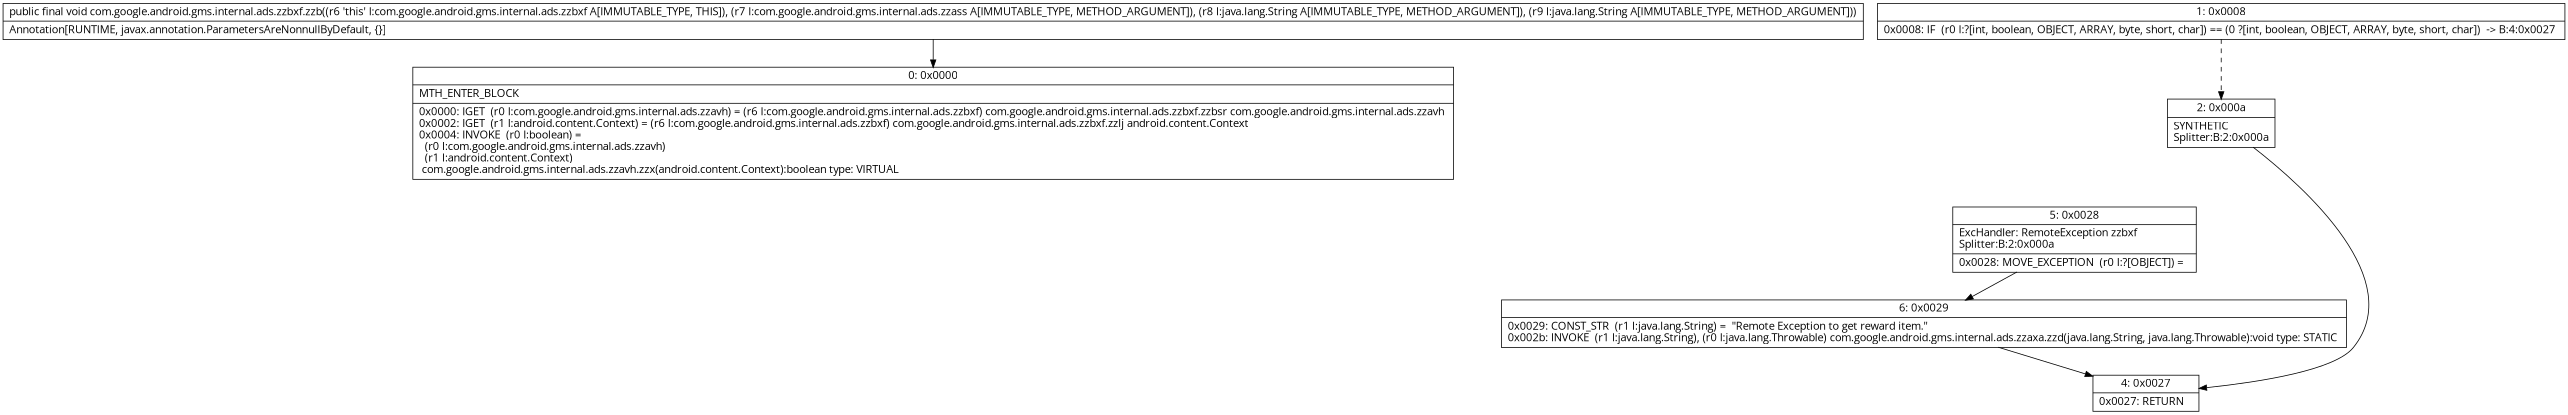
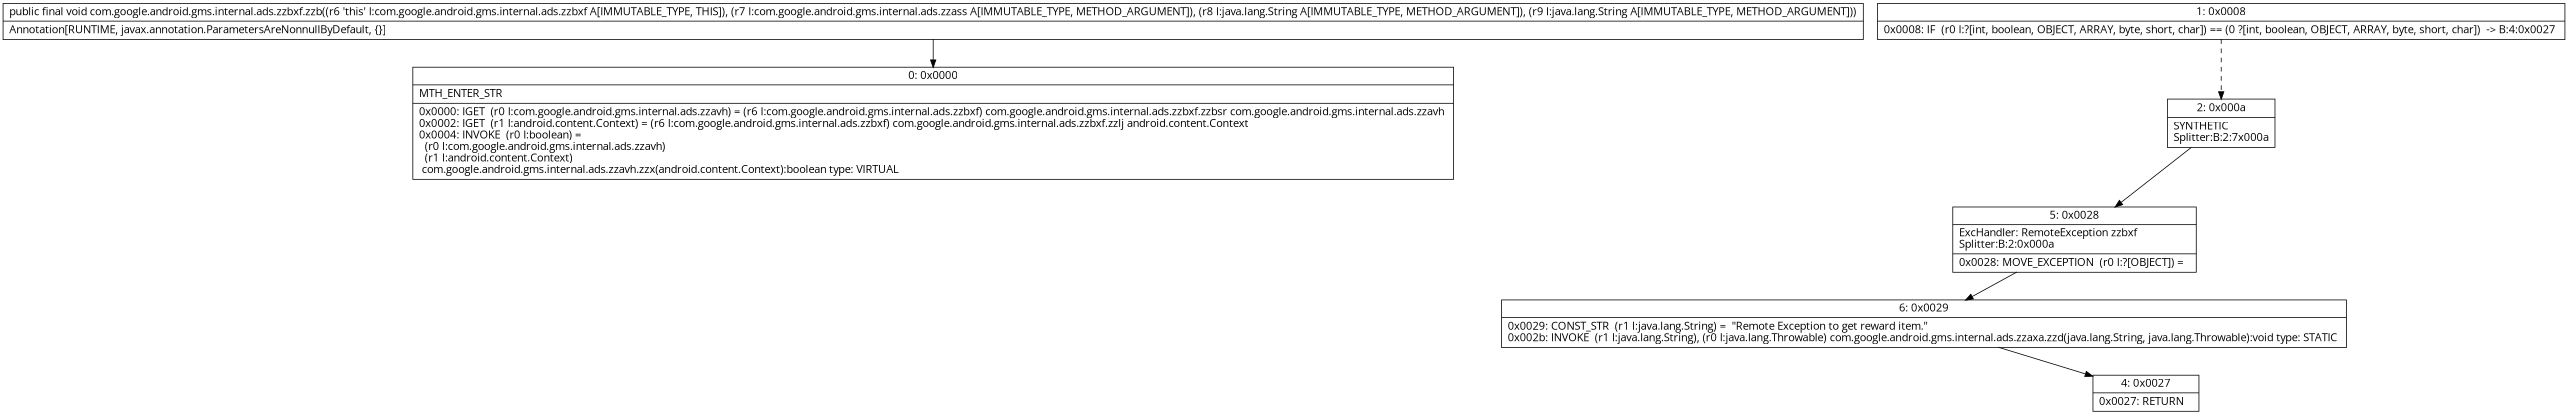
node "0: 0x0000": text "MTH_ENTER_BLOCK" -> "MTH_ENTER_STR"
node "2: 0x000a": text "Splitter:B:2:0x000a" -> "Splitter:B:2:7x000a"
edge "2: 0x000a" -> "4: 0x0027": now "2: 0x000a" -> "5: 0x0028"
